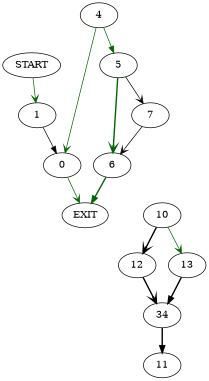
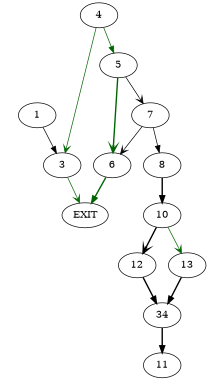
node "START": removed
node "0": label "0" -> "3"
node "8": added
edge "12" -> "34": arrowhead vee -> normal
